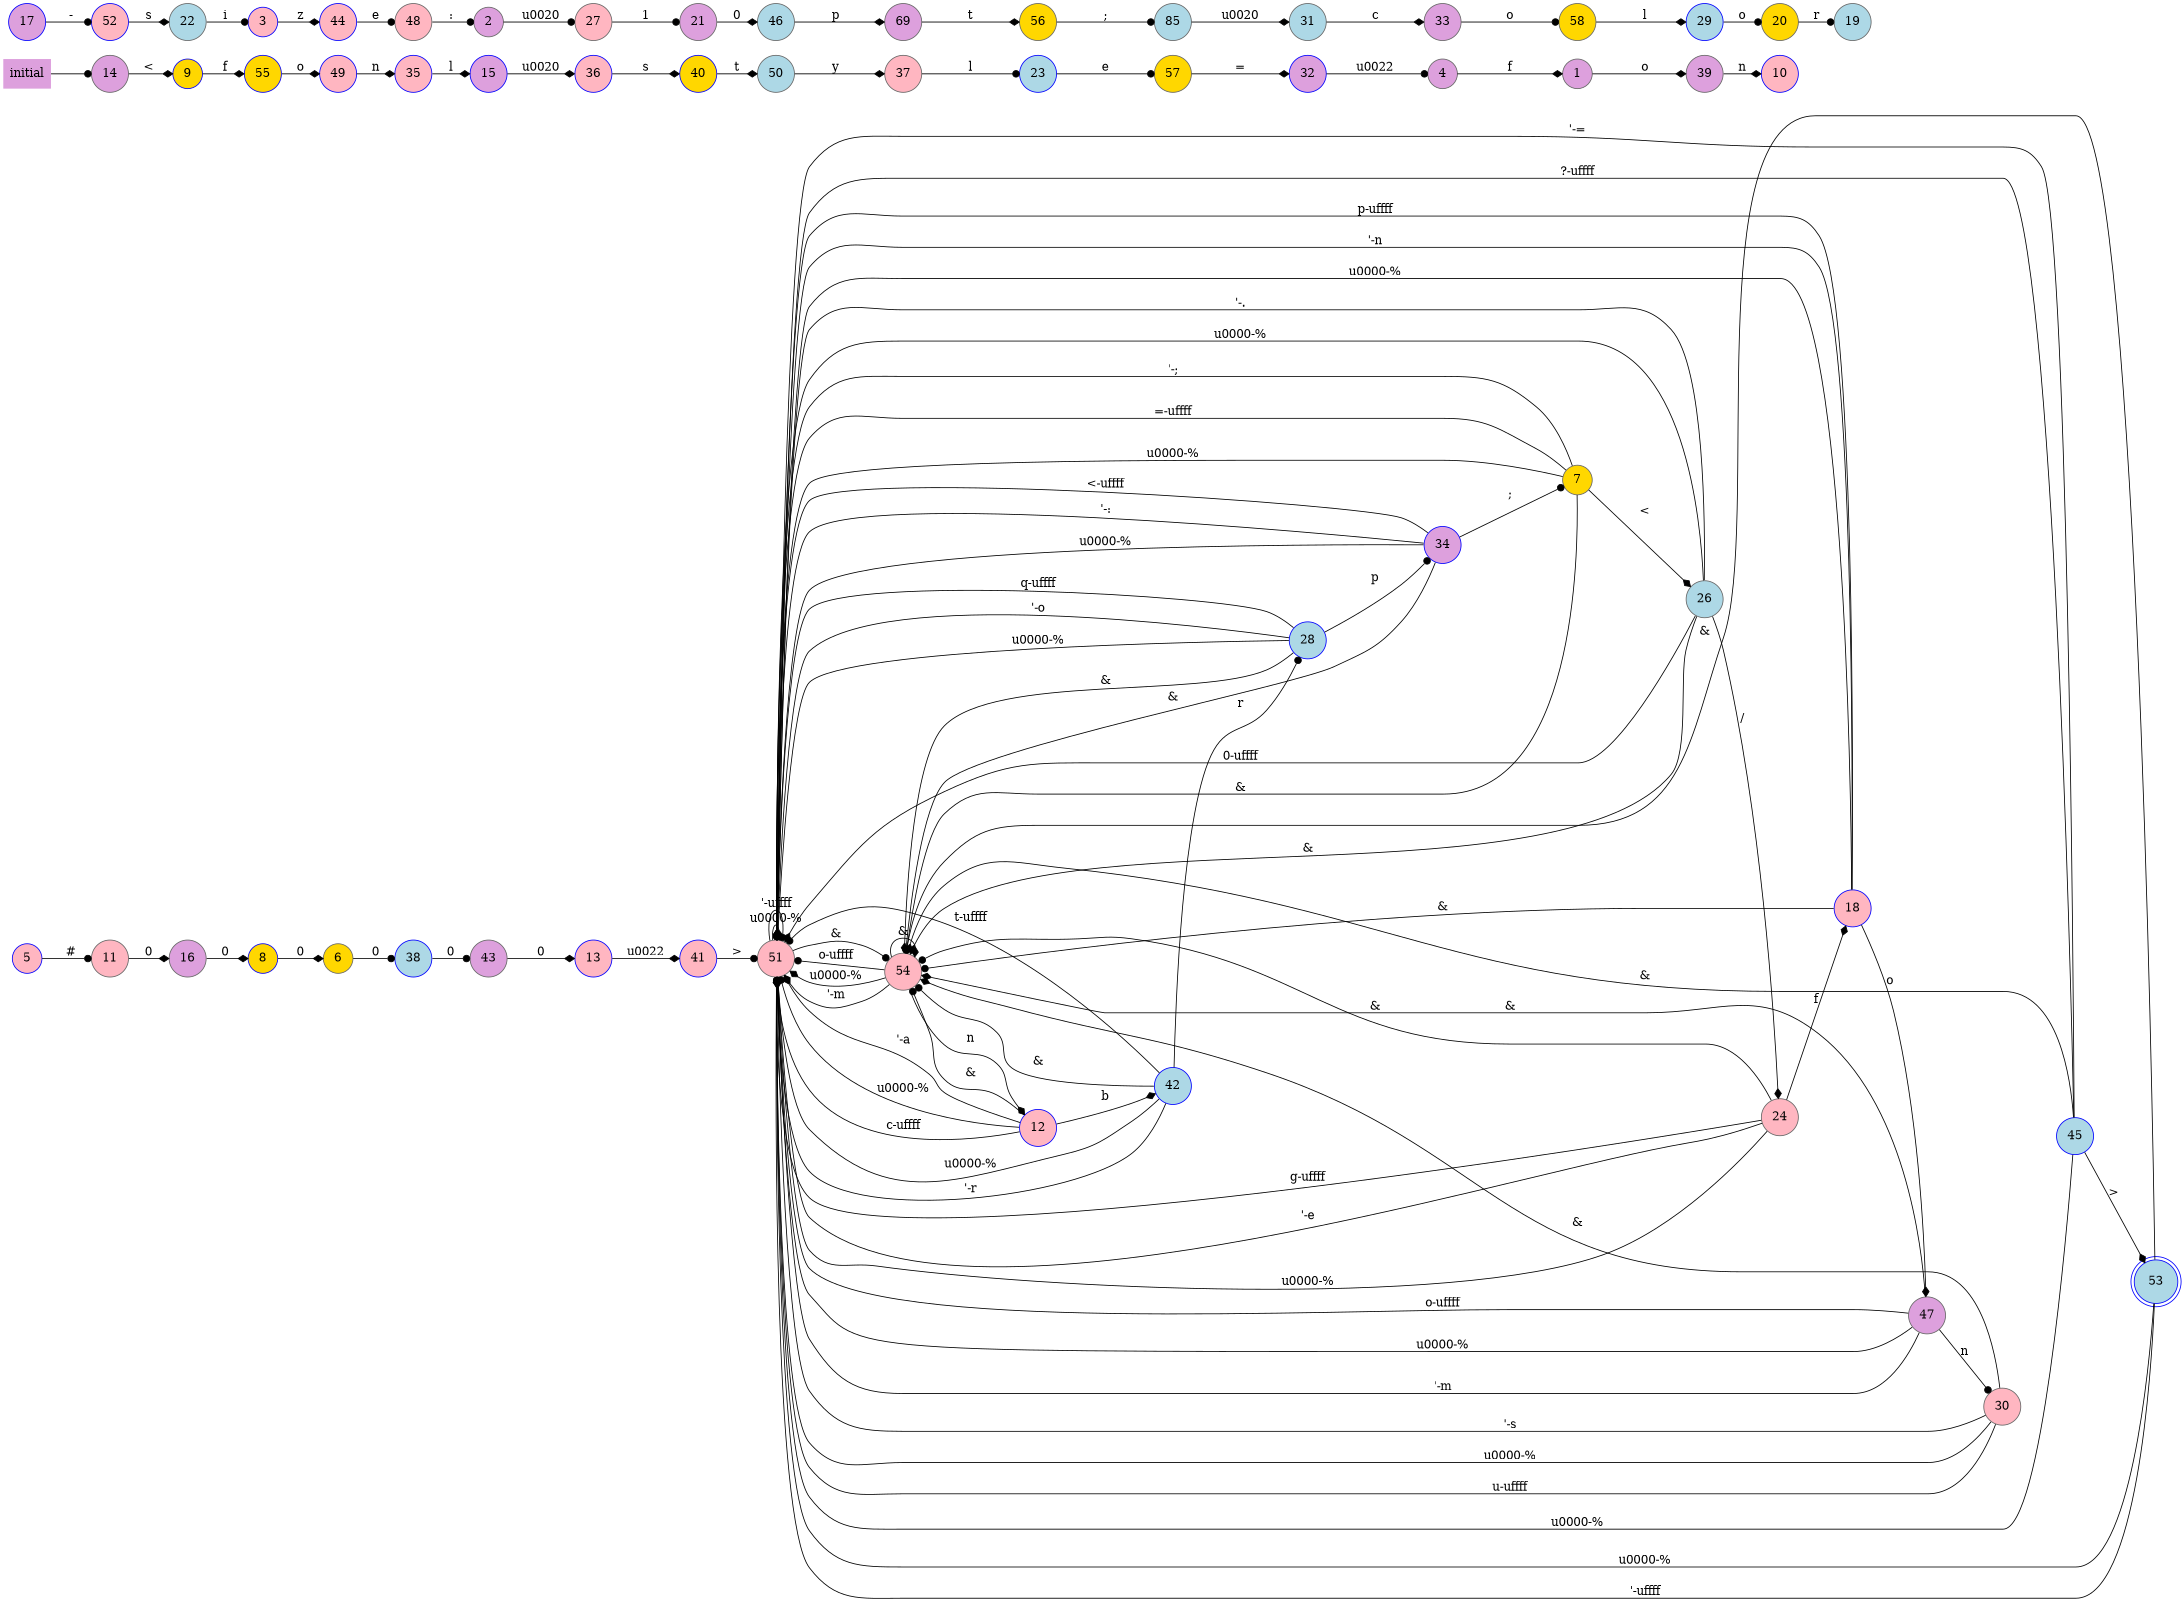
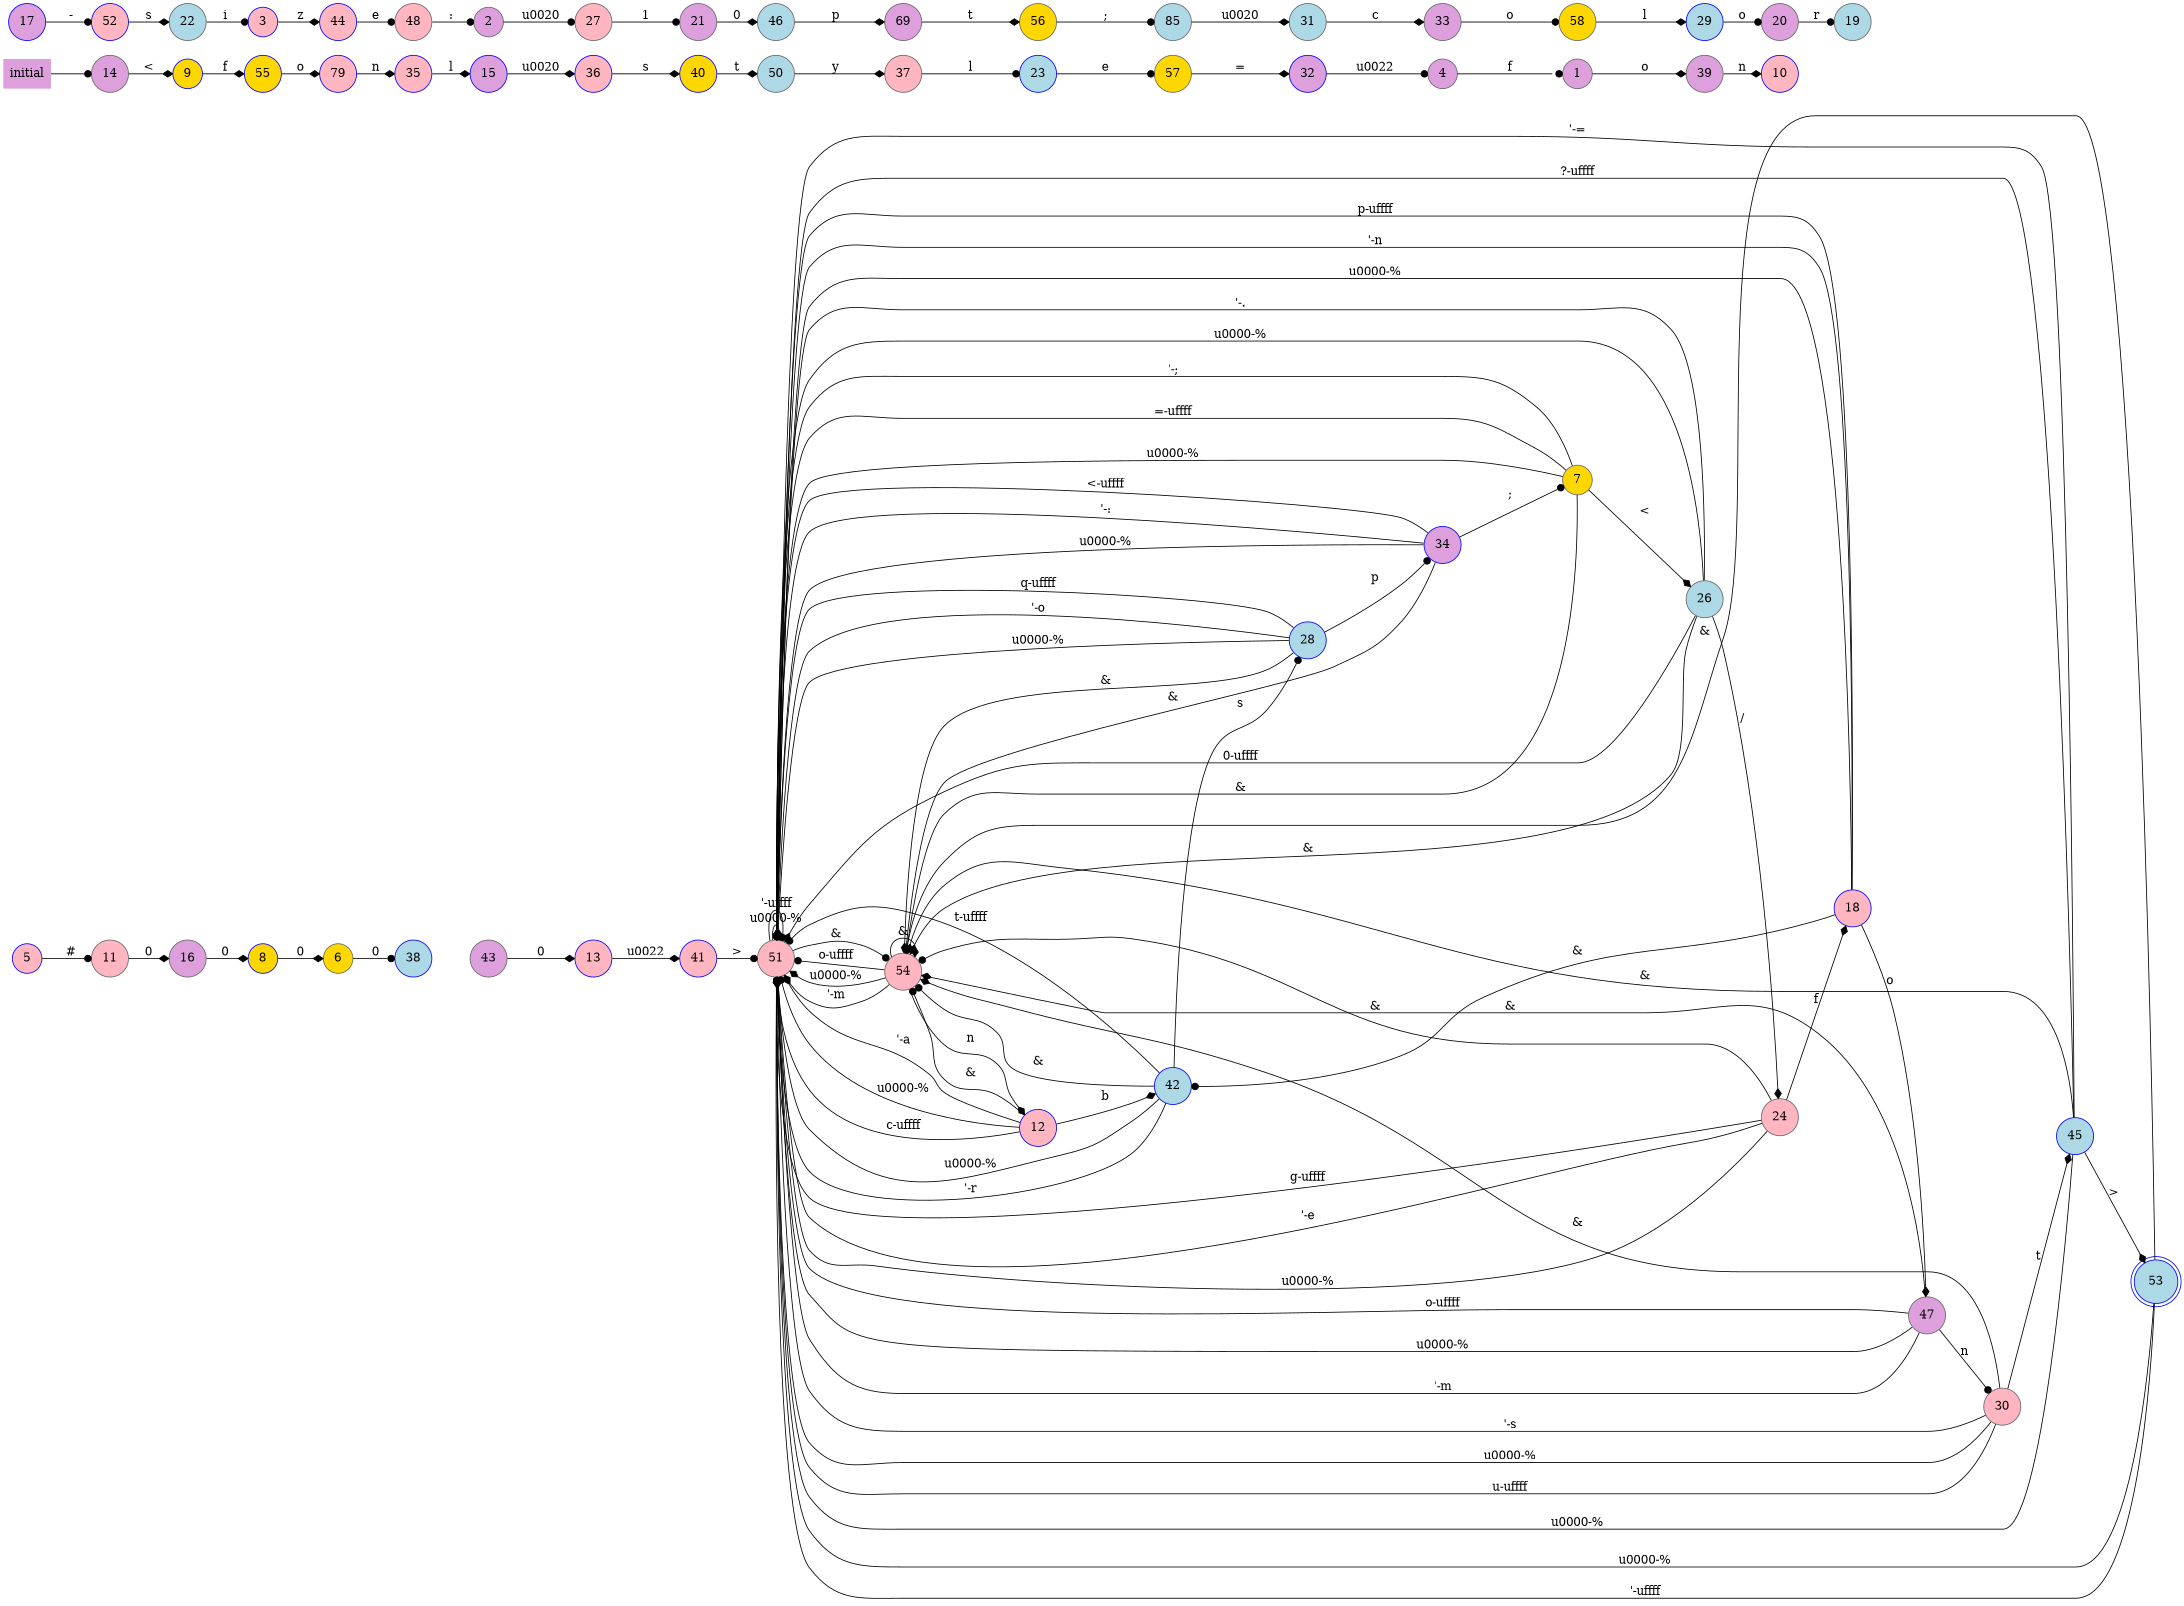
node "20": fillcolor gold -> plum
node "49": label "49" -> "79"
edge "4" -> "1": arrowhead diamond -> dot
edge "42" -> "28": label "r" -> "s"
edge "18" -> "54": now "18" -> "42"
edge "38" -> "43": removed, label "0"
edge "30" -> "45": added, label "t"
